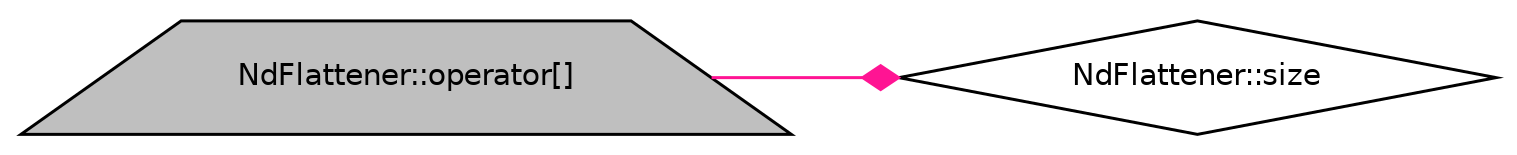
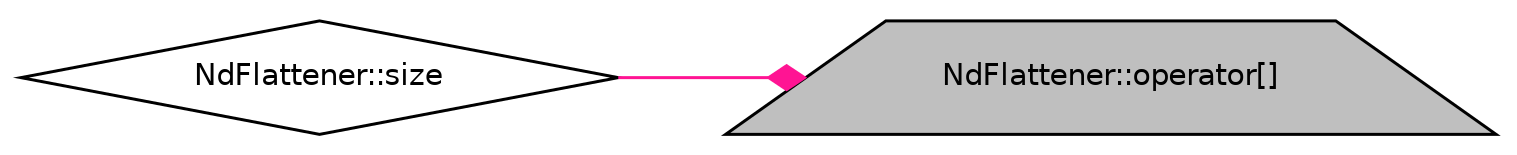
edge "NdFlattener::operator[]" -> "NdFlattener::size": reversed
